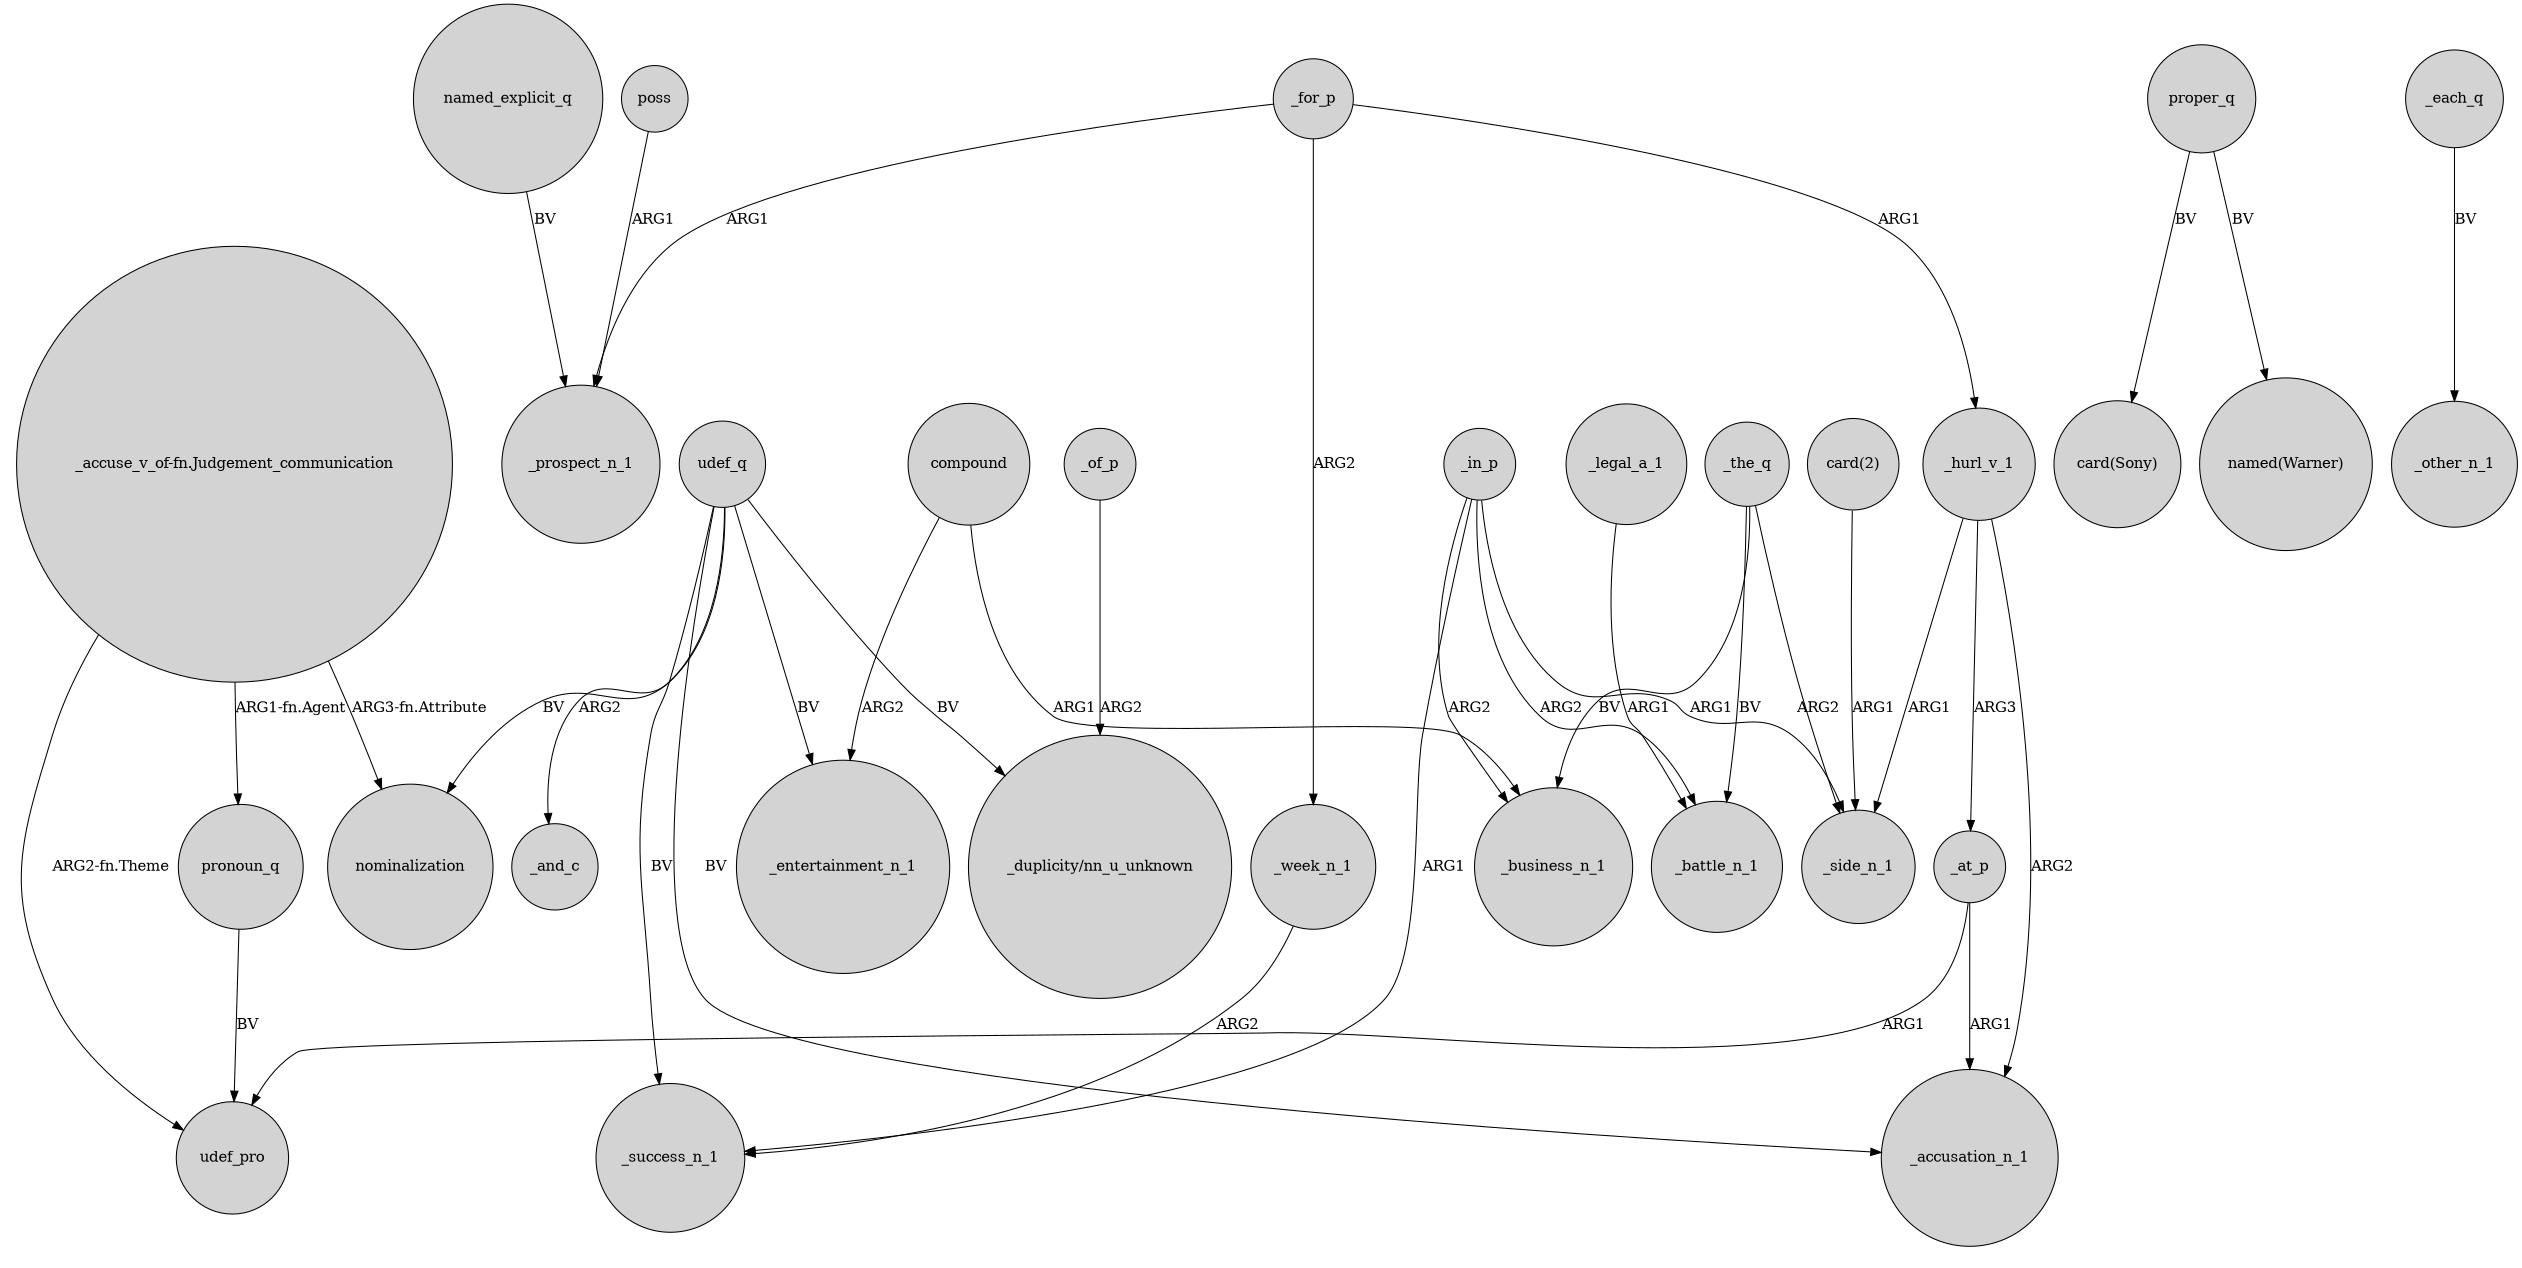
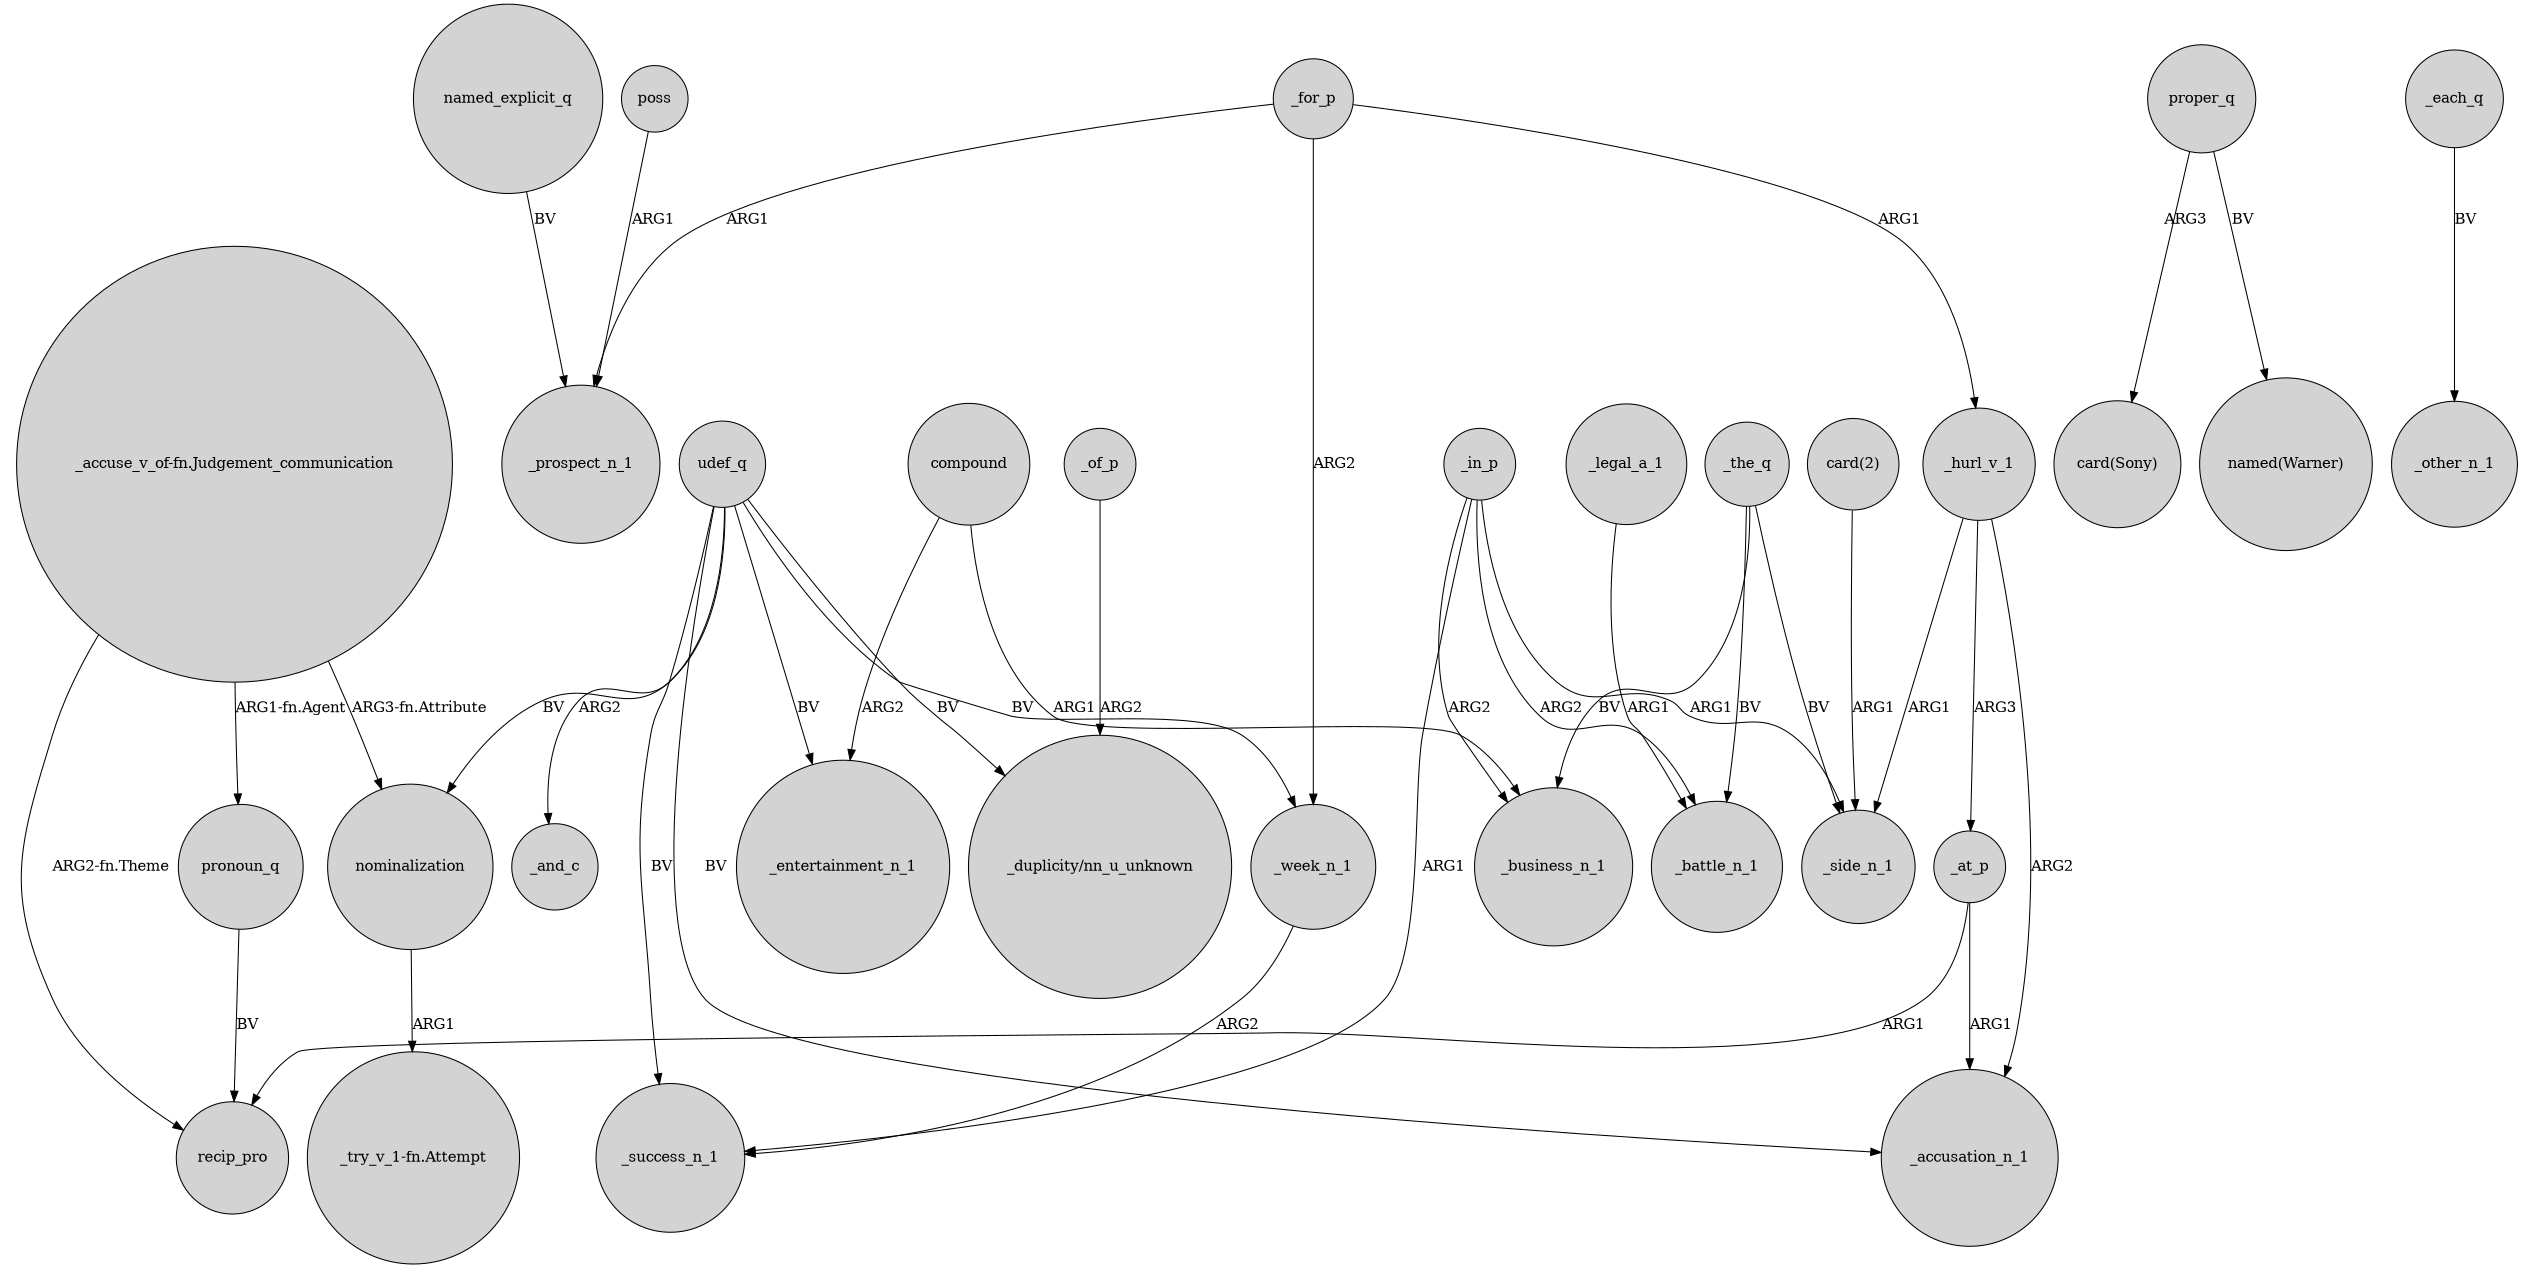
edge "proper_q" -> "card(Sony)": label "BV" -> "ARG3"
edge "_the_q" -> "_side_n_1": label "ARG2" -> "BV"
edge "udef_q" -> "_week_n_1": added, label "BV"
node "udef_pro": label "udef_pro" -> "recip_pro"
node "_try_v_1-fn.Attempt": added
